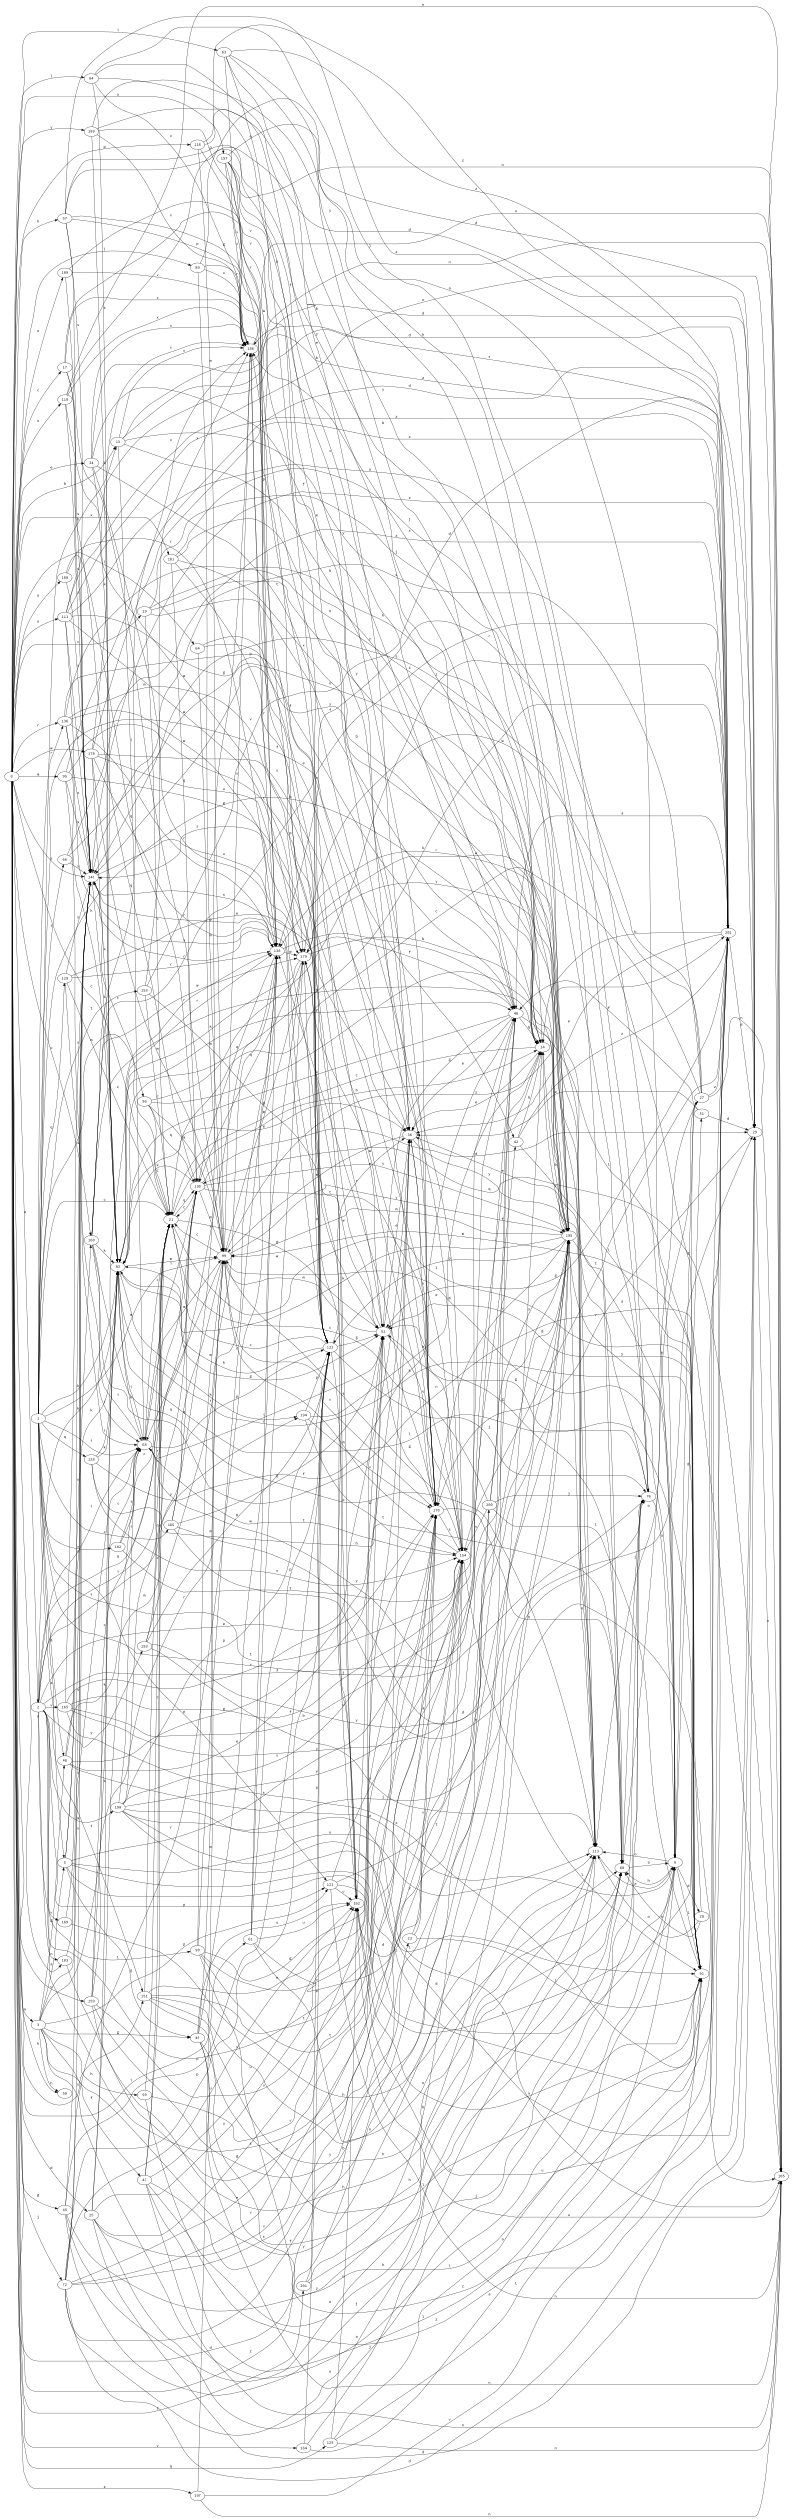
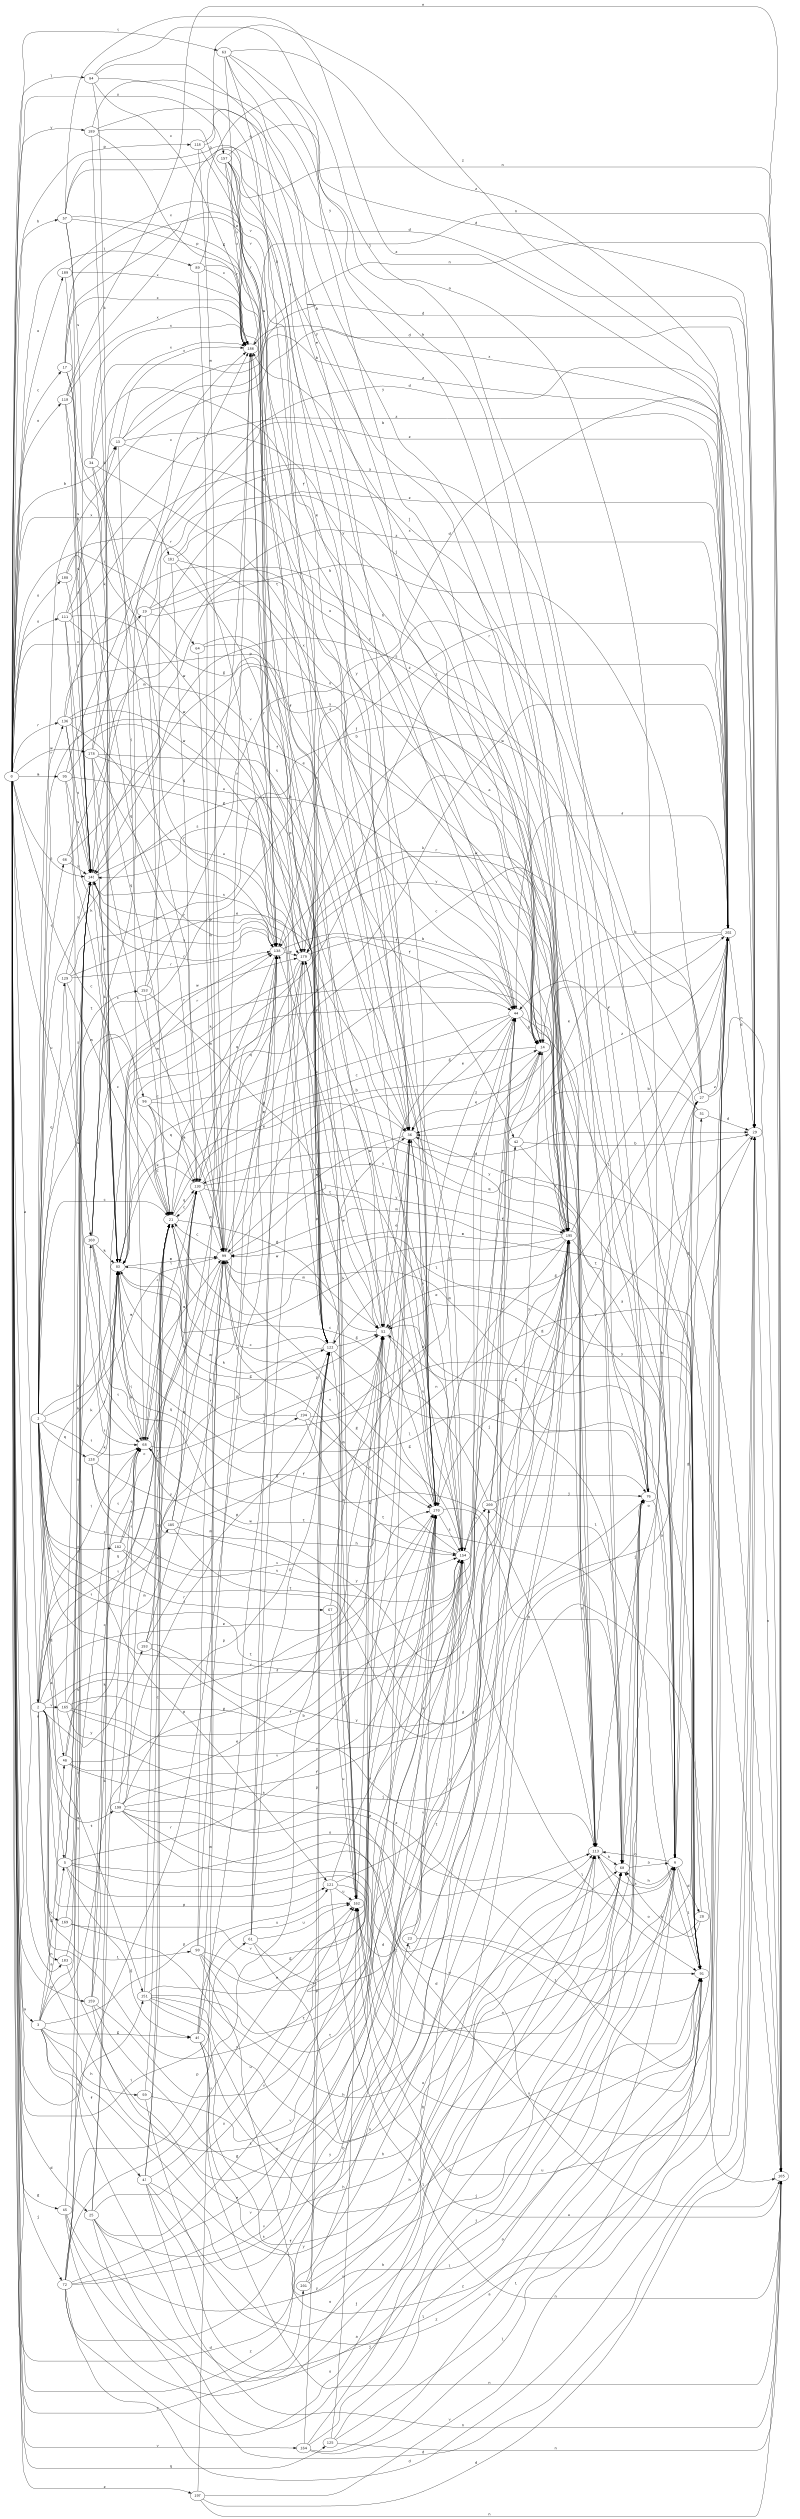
edge "17" -> "36": added, label "e"
edge "0" -> "34": removed, label "e"
edge "111" -> "105": removed, label "n"
edge "129" -> "76": added, label "j"
node "46": label "46" -> "44"
edge "42" -> "14": now "42" -> "29"
edge "195" -> "14": now "195" -> "202"
edge "179" -> "6": added, label "a"
edge "83" -> "194": reversed
edge "200" -> "154": reversed
edge "182" -> "170": added, label "v"
node "67": added
edge "45" -> "122": removed, label "p"
edge "113" -> "60": added, label "h"
edge "169" -> "170": added, label "v"
edge "197" -> "29": added, label "d"
edge "164" -> "76": added, label "j"
node "58": removed
edge "164" -> "91": added, label "l"
